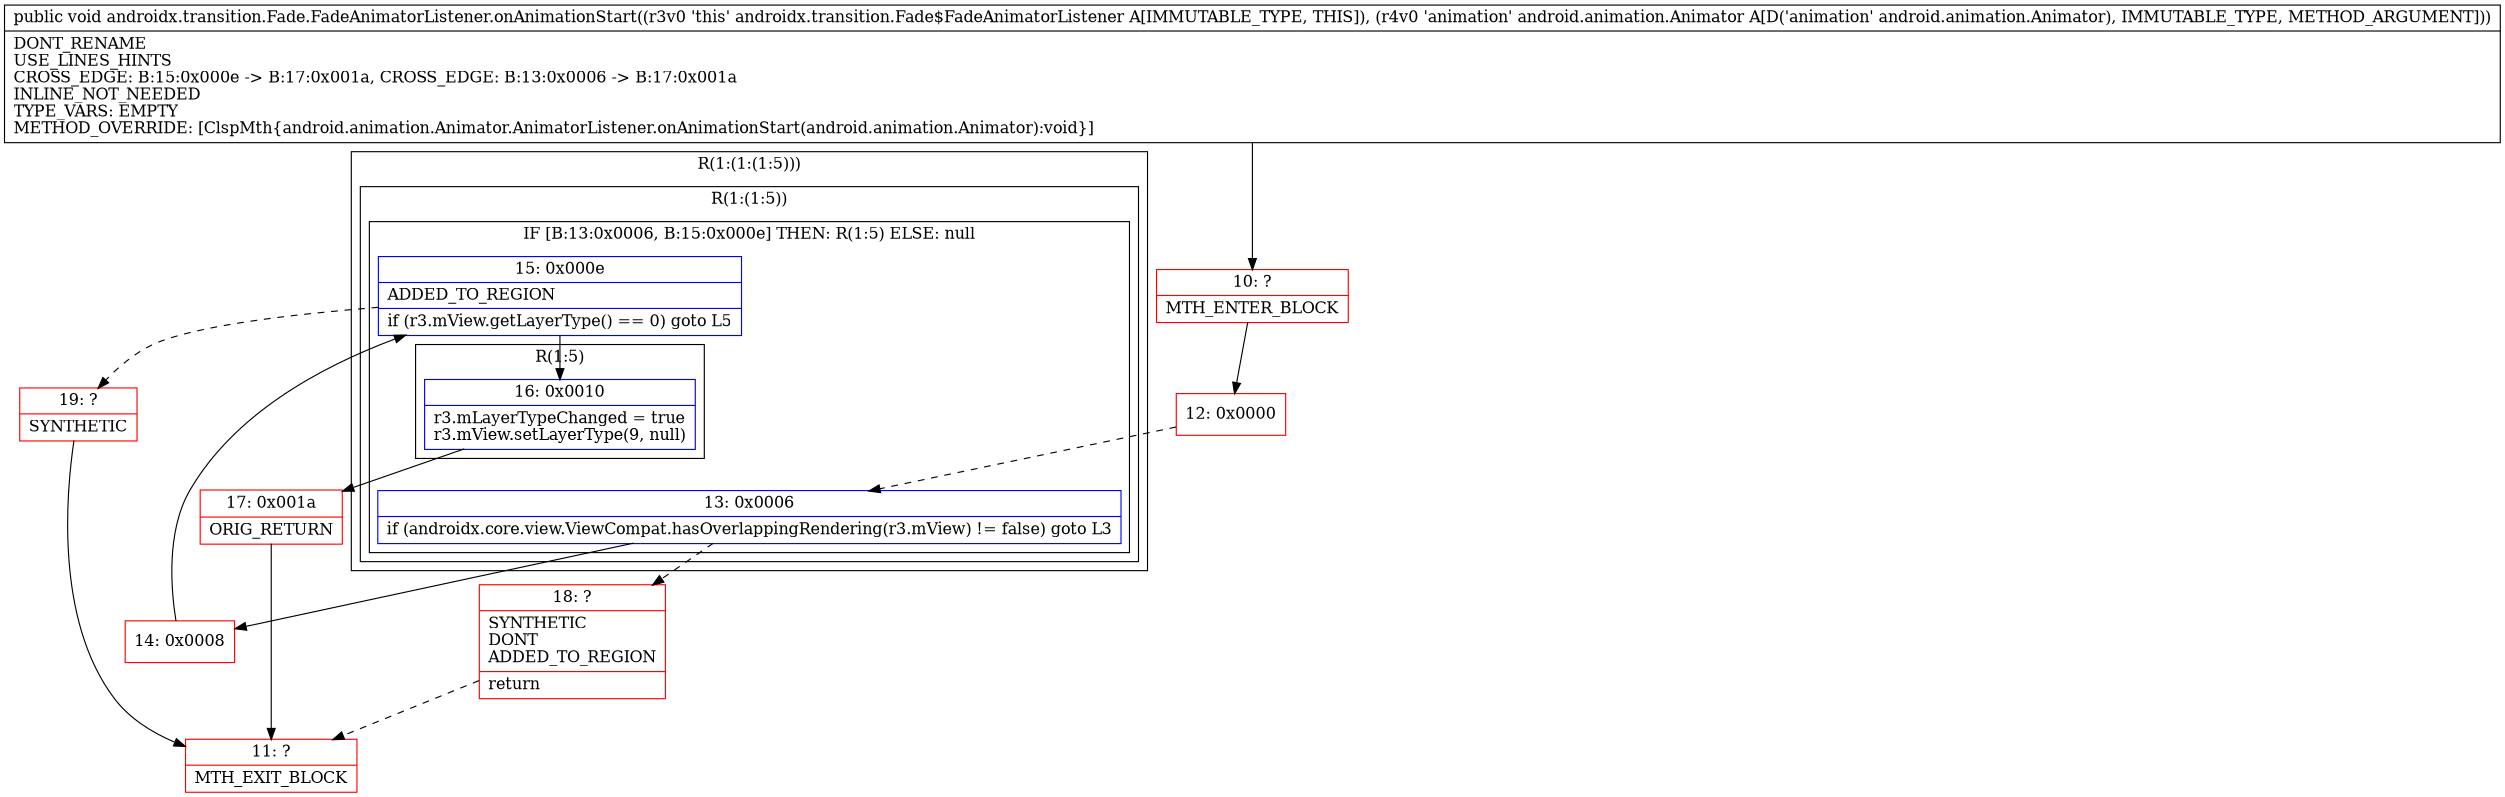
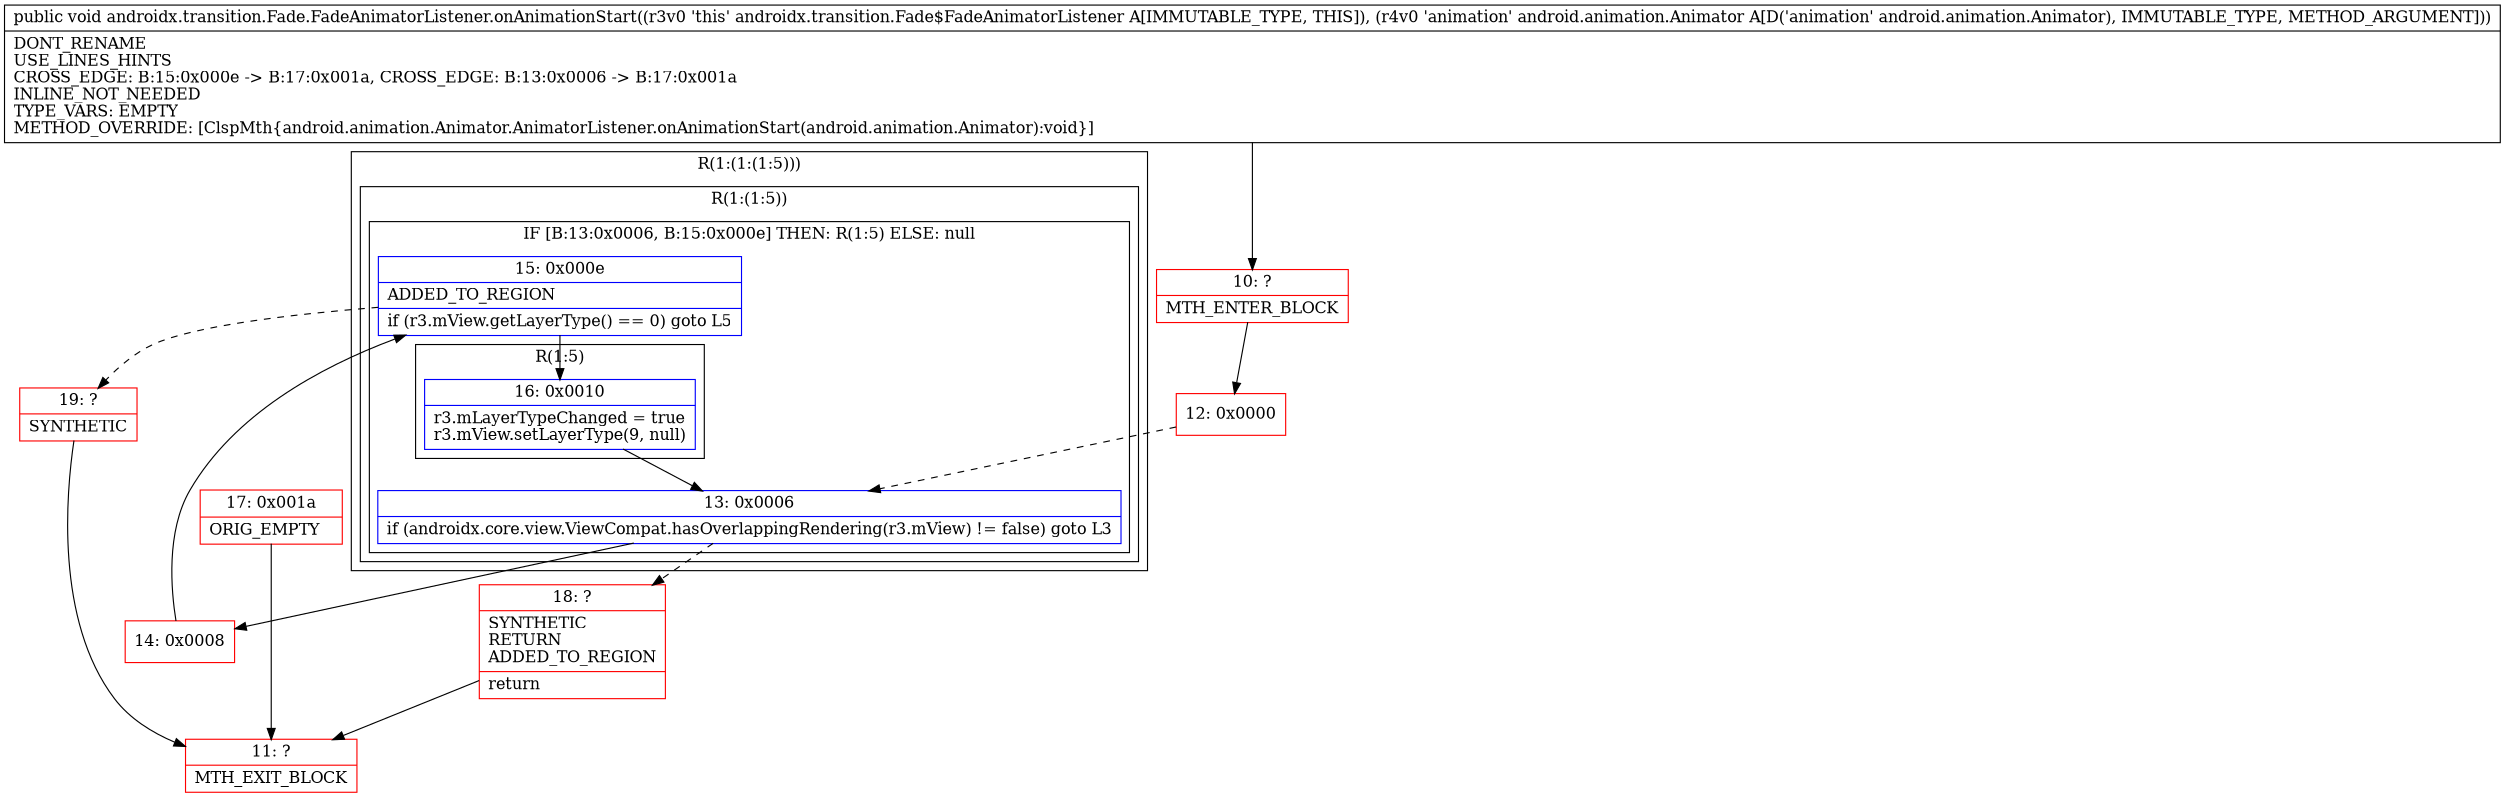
edge "16: 0x0010" -> "17: 0x001a": now "16: 0x0010" -> "13: 0x0006"
node "17: 0x001a": text "ORIG_RETURN" -> "ORIG_EMPTY"
node "18: ?": text "DONT" -> "RETURN"
edge "18: ?" -> "11: ?": style dashed -> solid
